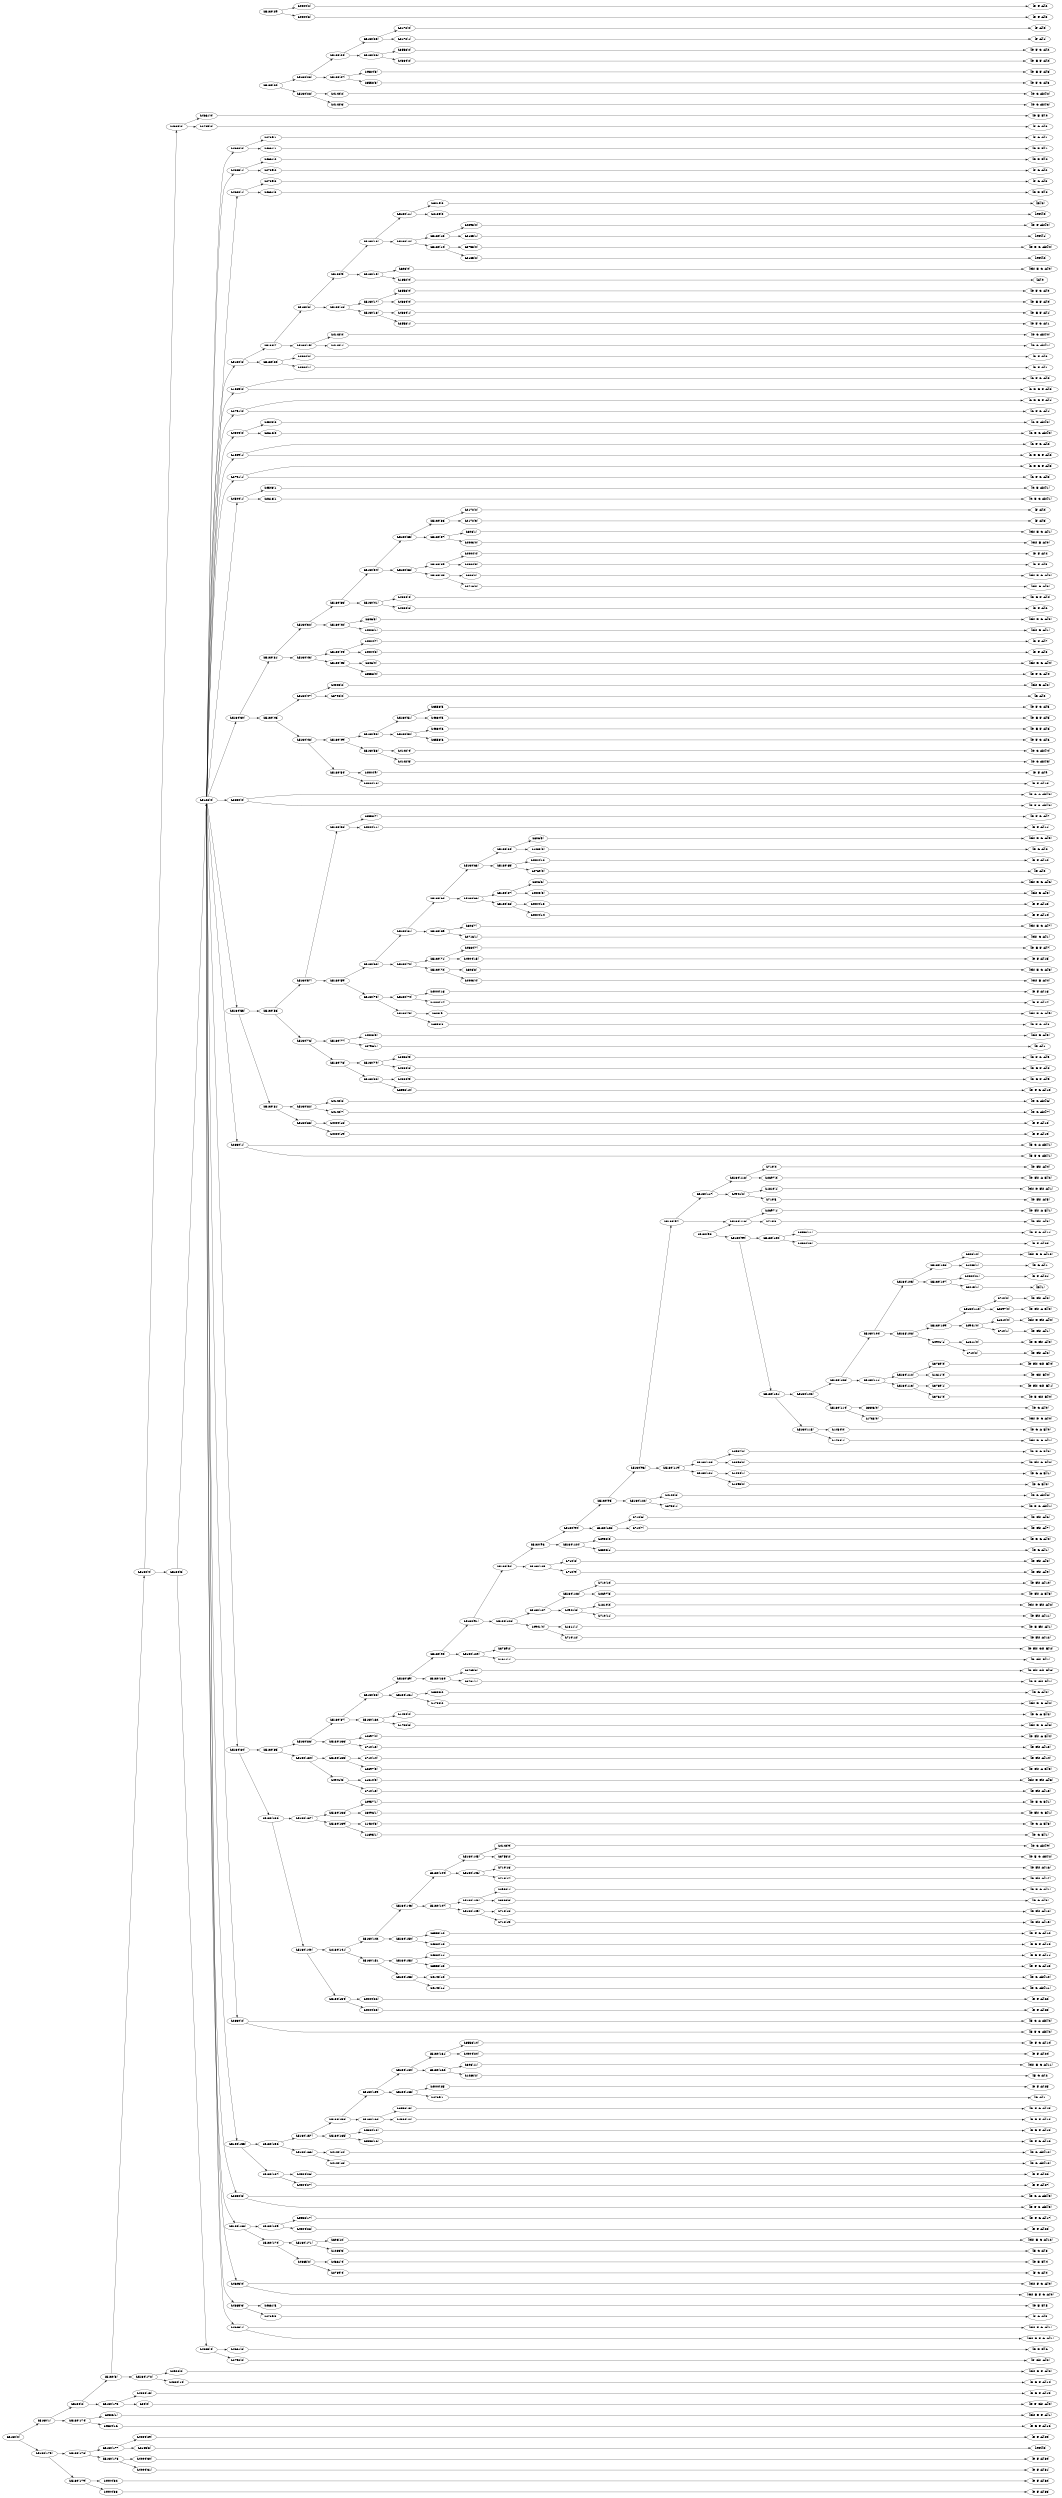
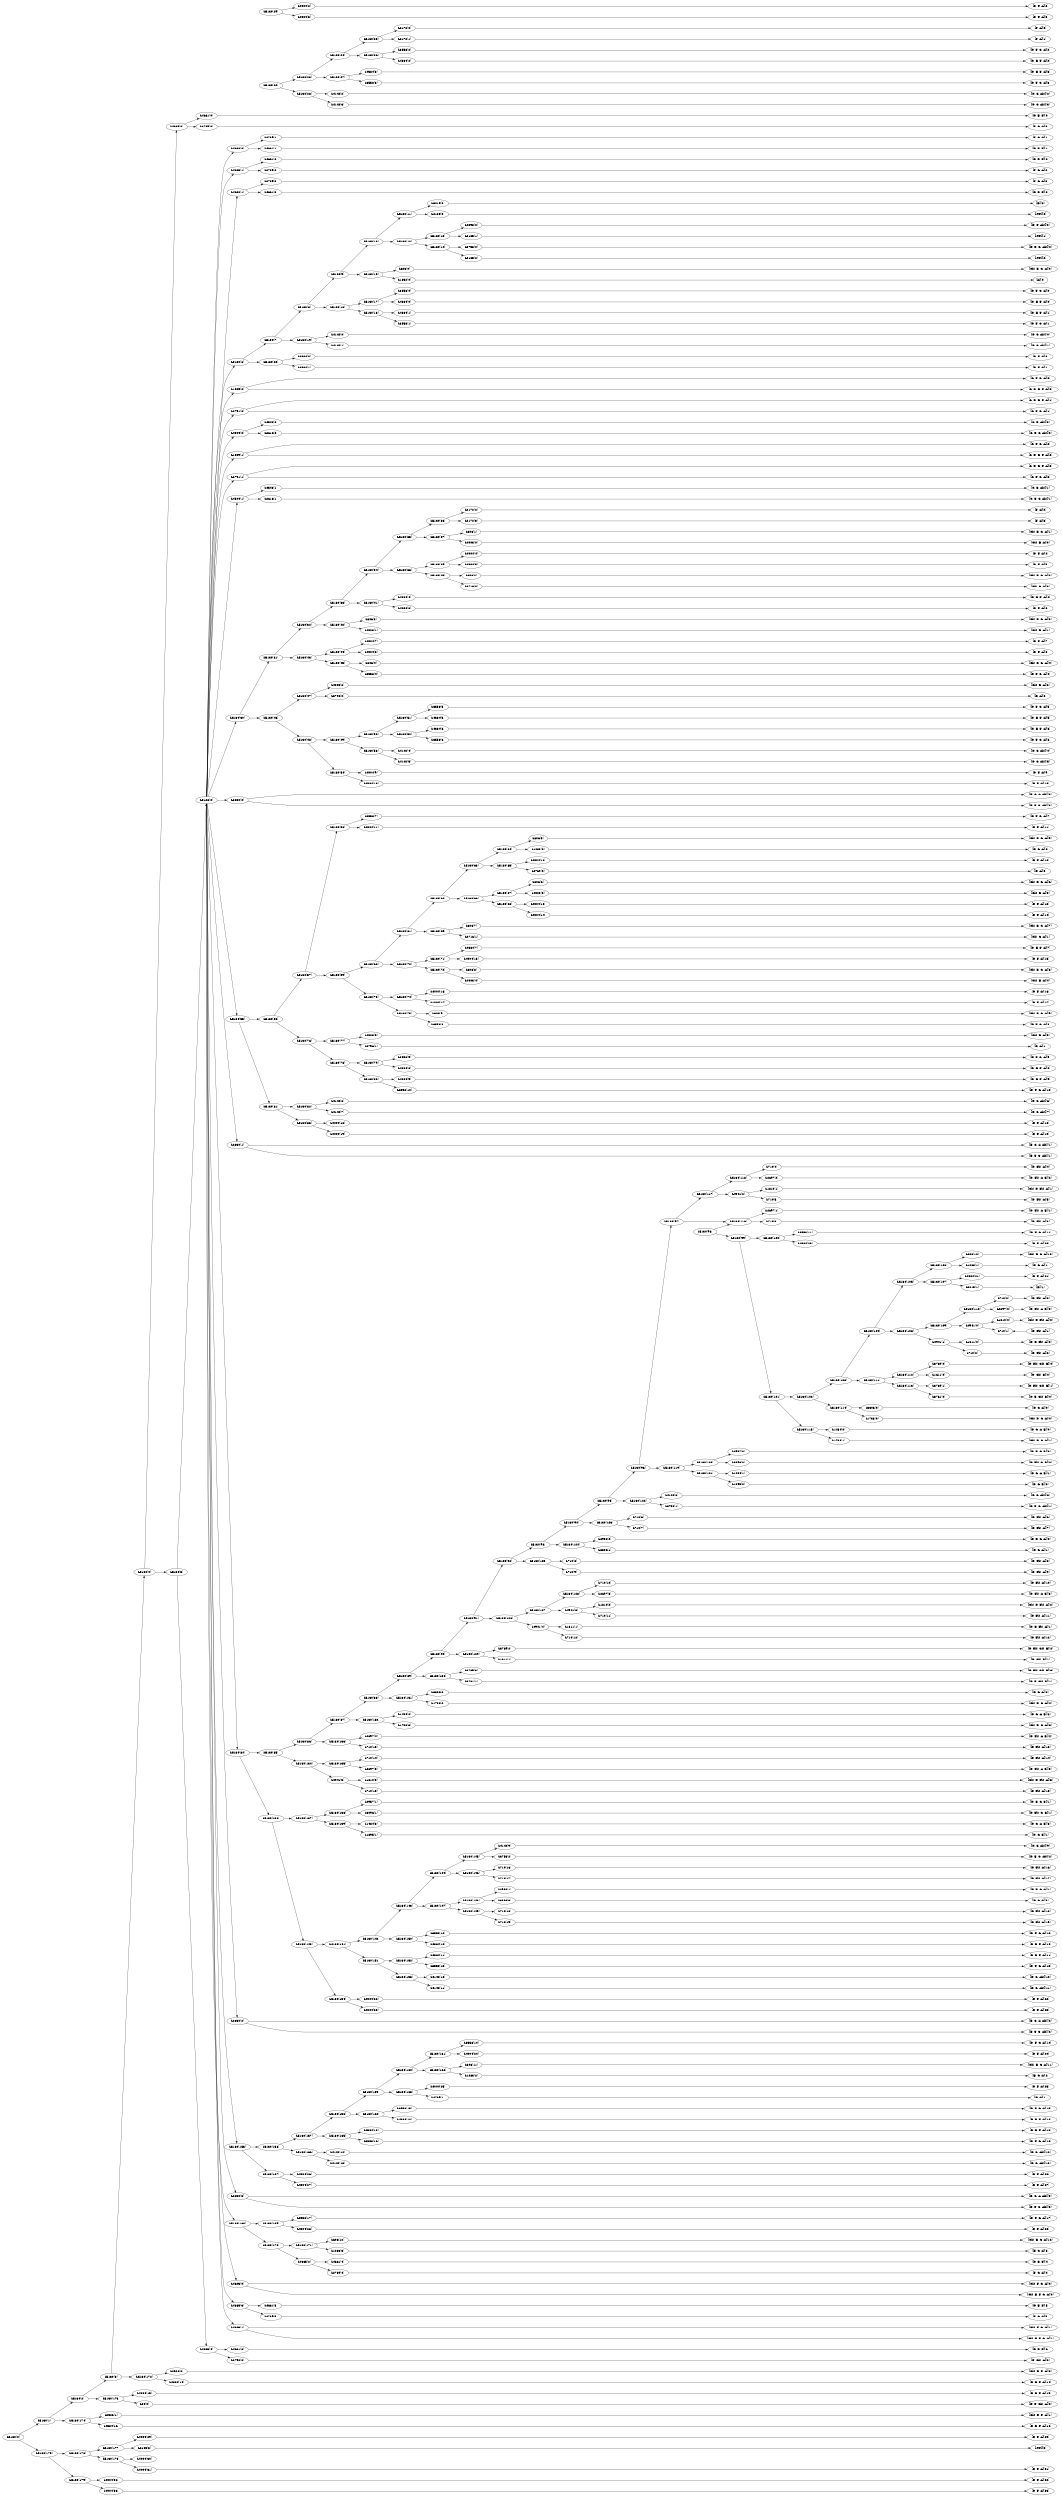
edge "L710(1)" -> "[D  Fis  A](1)": reversed
node "[D  F  A](30)": removed
